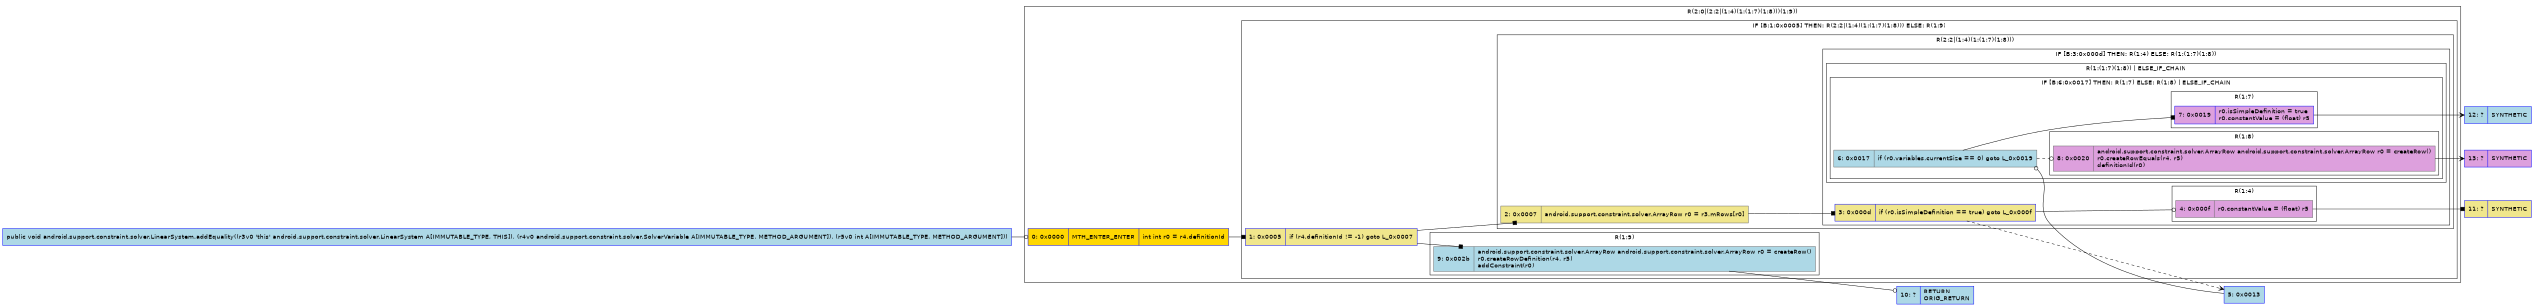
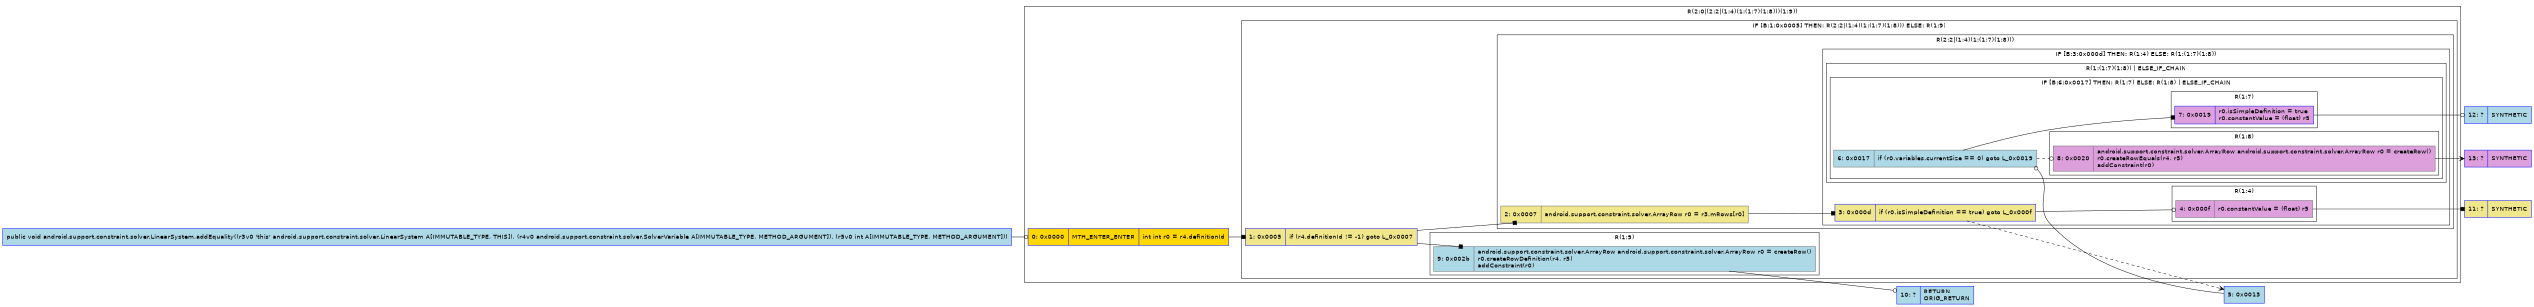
edge "7: 0x0019" -> "12: ?": arrowhead vee -> odot
node "8: 0x0020": text "definitionId(r0)" -> "addConstraint(r0)"
